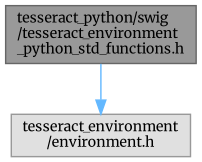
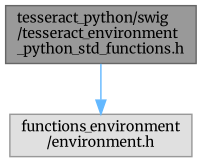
node "tesseract_environment /environment.h": label "tesseract_environment /environment.h" -> "functions_environment /environment.h"
